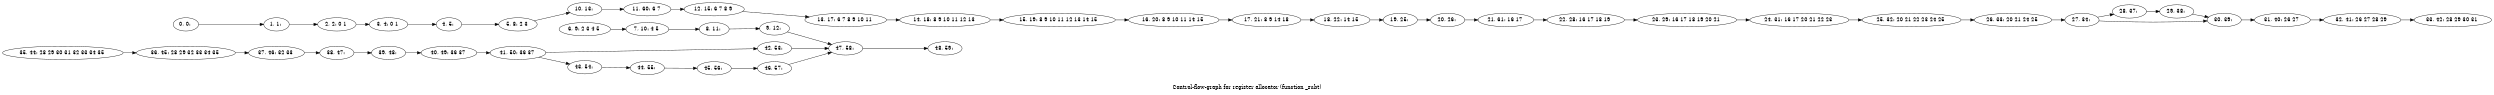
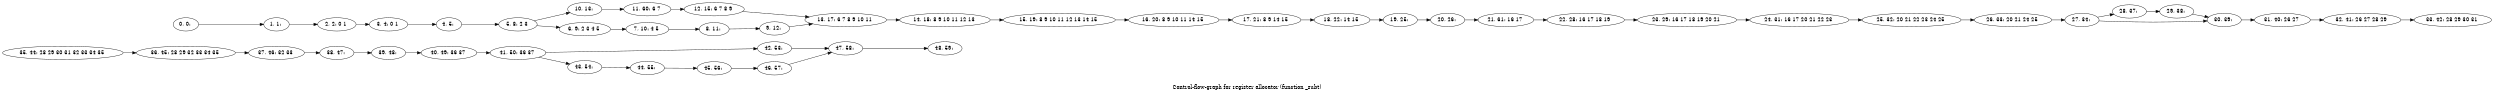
node "17, 21: 8 9 14 18": label "17, 21: 8 9 14 18" -> "17, 21: 8 9 14 15"
edge "5, 8: 2 3" -> "6, 9: 2 3 4 5": added
edge "9, 12:" -> "47, 58:": now "9, 12:" -> "13, 17: 6 7 8 9 10 11"
